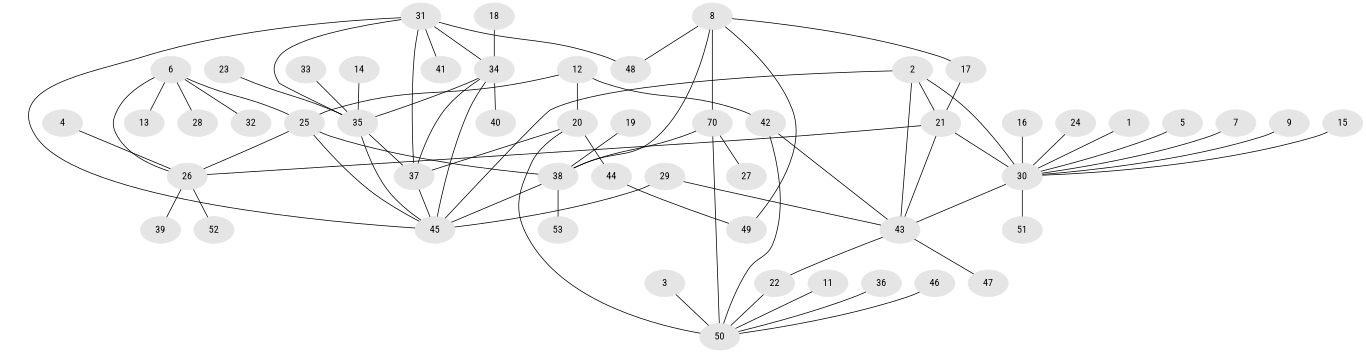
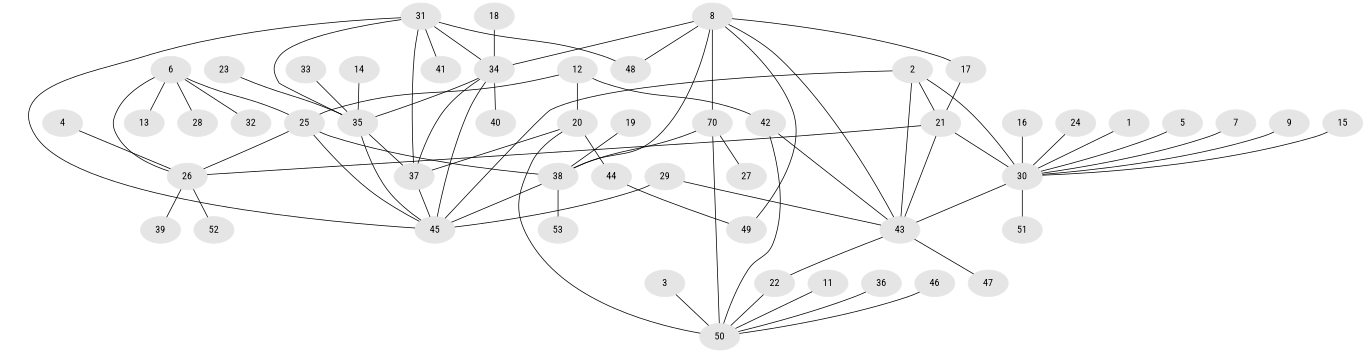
edge "8" -- "34": added
edge "8" -- "43": added
